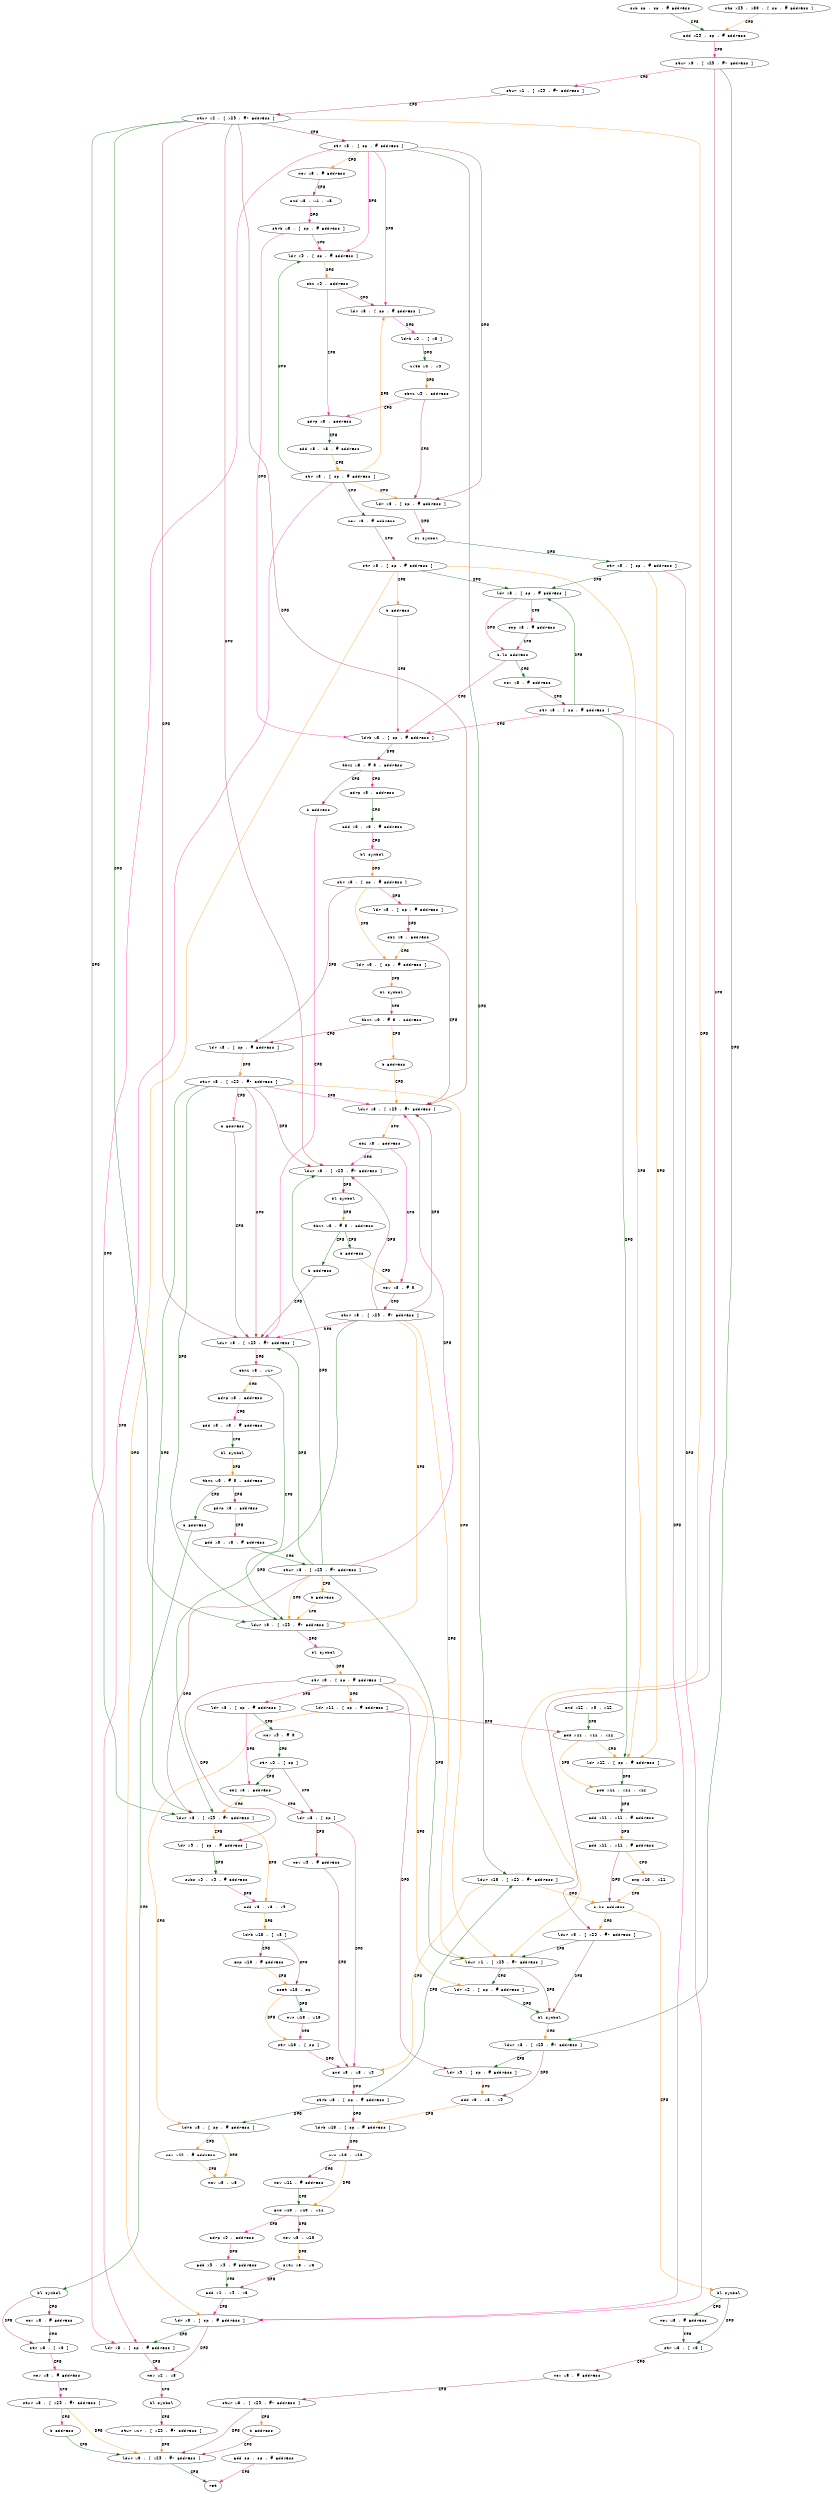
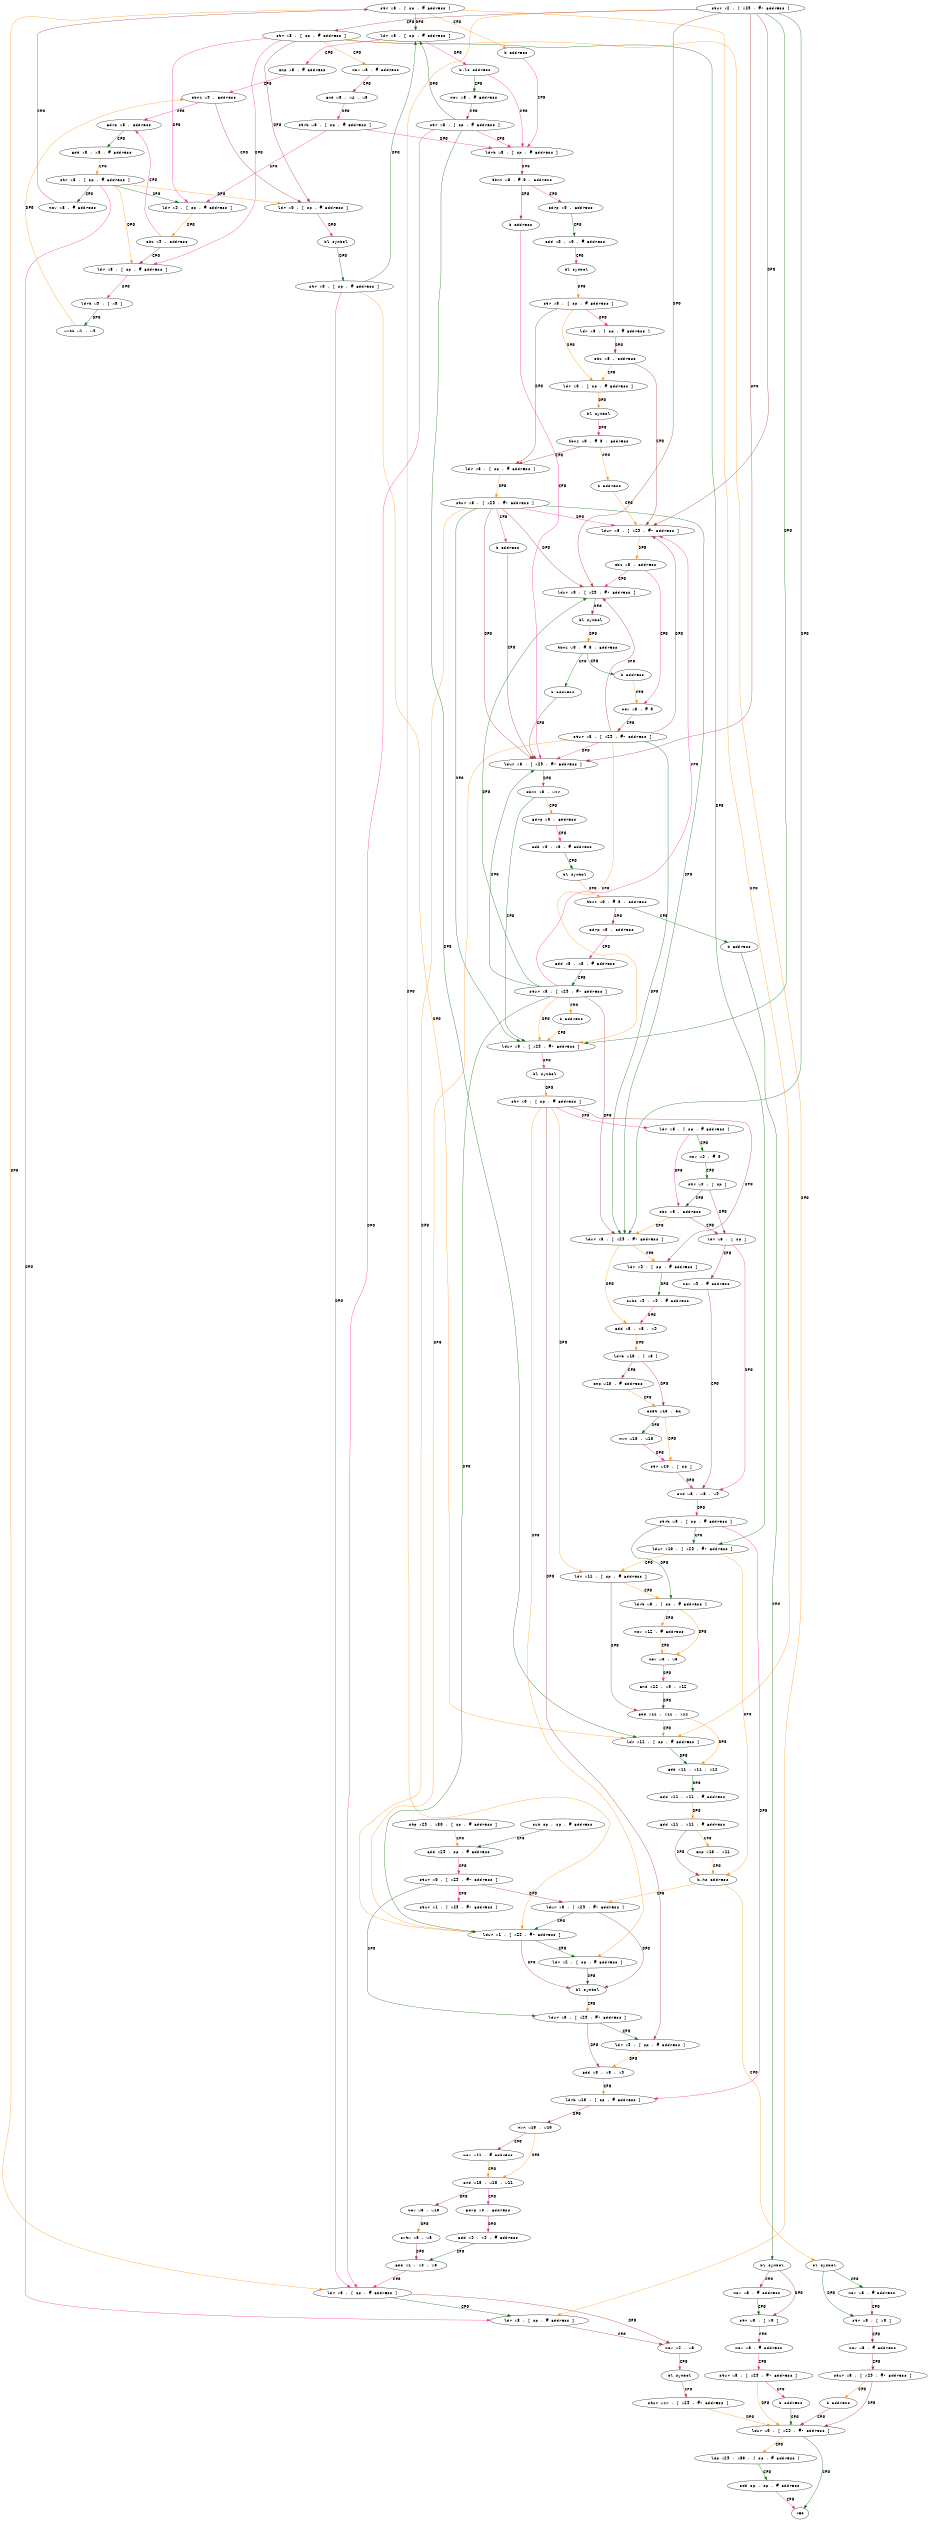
edge "stur x1 , [ x29 , #- address ]" -> "stur x2 , [ x29 , #- address ]": removed, label "CFG"
node "uxtb w9 , w9": label "uxtb w9 , w9" -> "uxtb w1 , w9"
edge "cmp x8 , # address" -> "b.ls address": now "cmp x8 , # address" -> "cbnz w9 , address"
edge "str x3 , [ sp , # address ]" -> "ldr x3 , [ sp , # address ]": color deeppink -> darkorange
edge "mov w0 , w8" -> "and x12 , x0 , x12": added, label "DFG"
edge "ldur x10 , [ x29 , #- address ]" -> "and w8 , w8 , w9": now "ldur x10 , [ x29 , #- address ]" -> "ldr x11 , [ sp , # address ]"
edge "mov w11 , # address" -> "and w10 , w10 , w11": color darkgreen -> darkorange
node "ldp x29 , x30 , [ sp , # address ]": added
